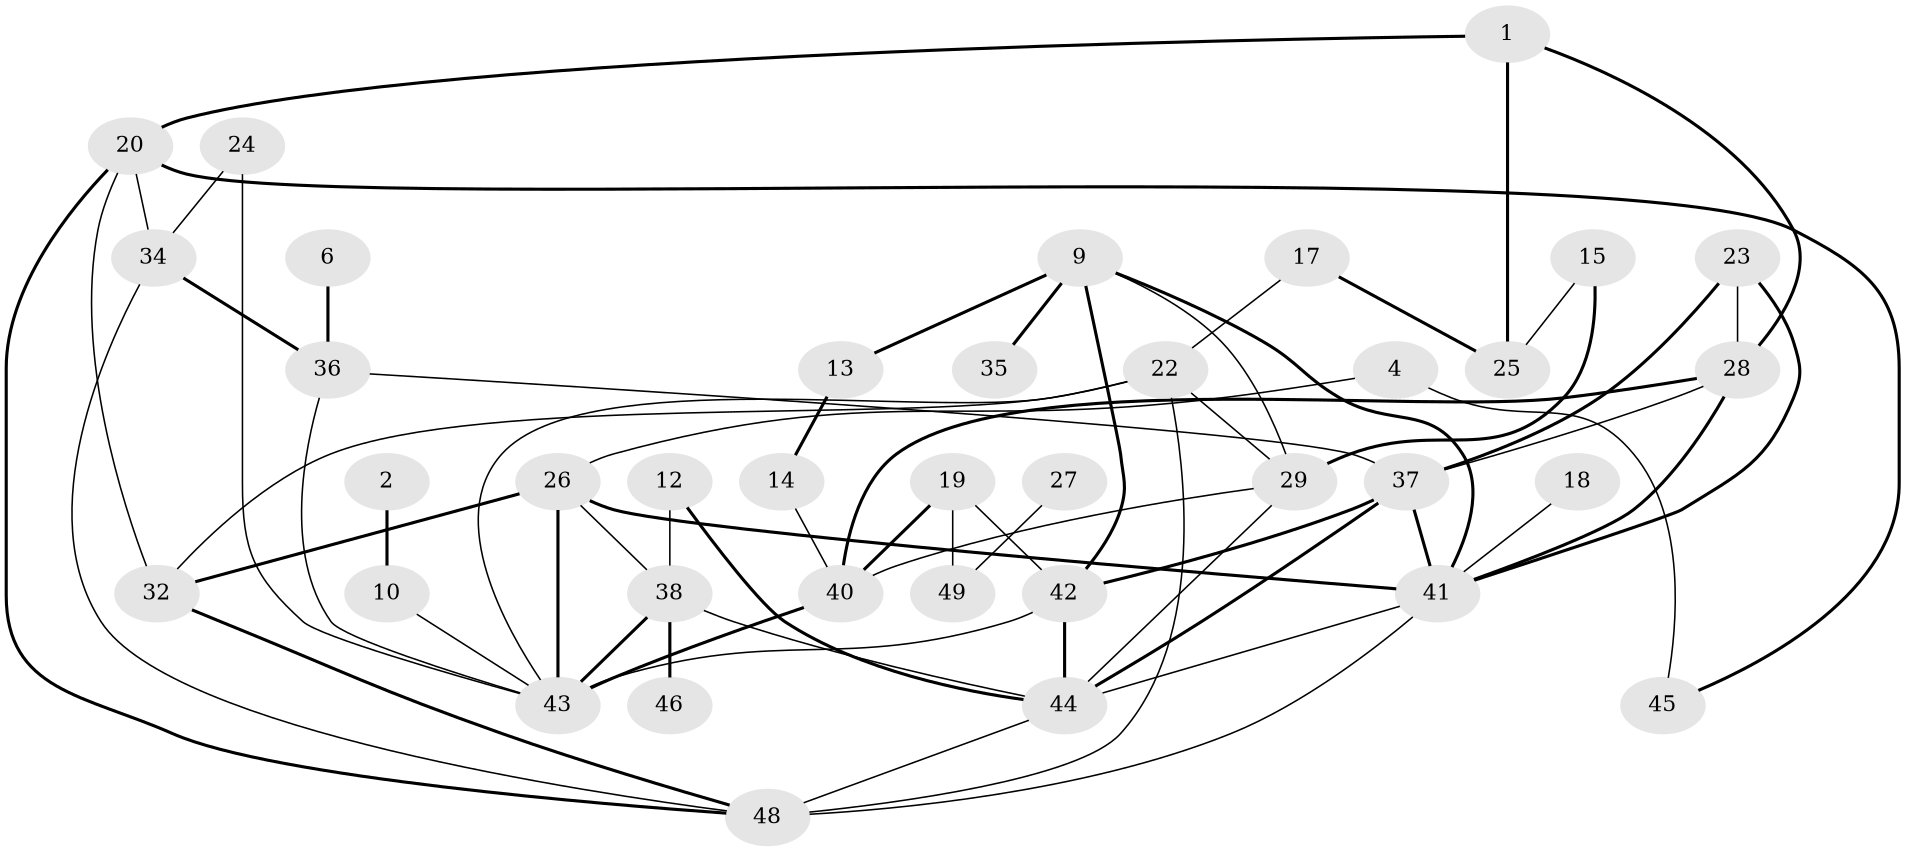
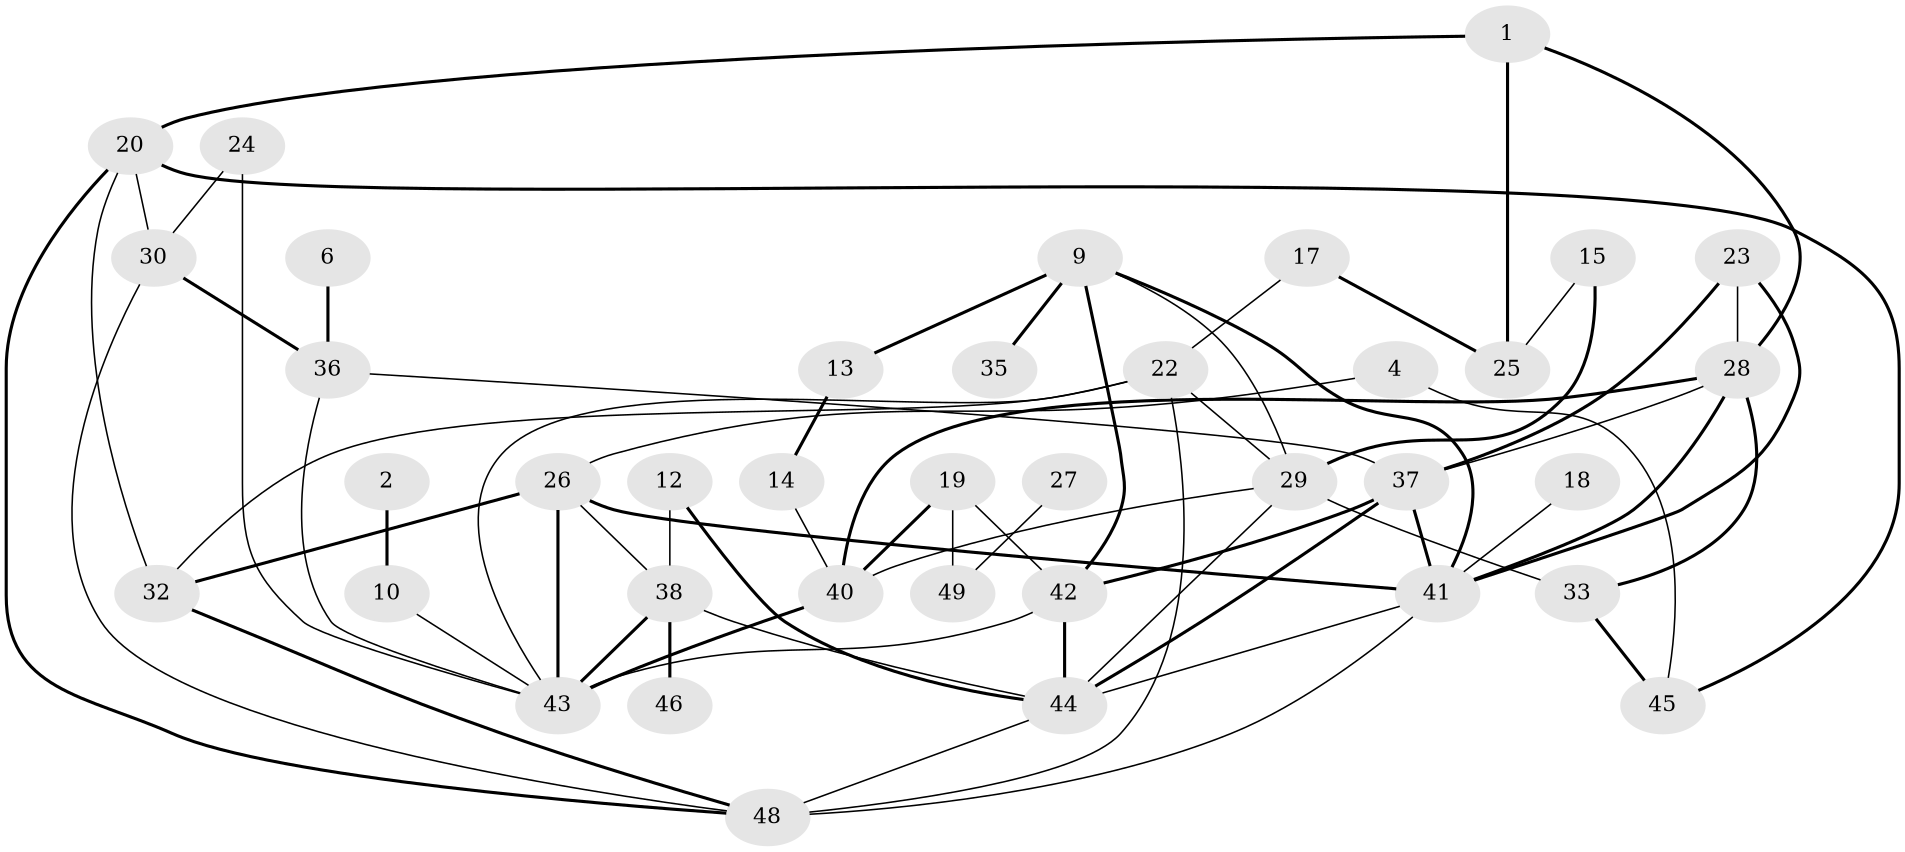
node "34": label "34" -> "30"
node "33": added
